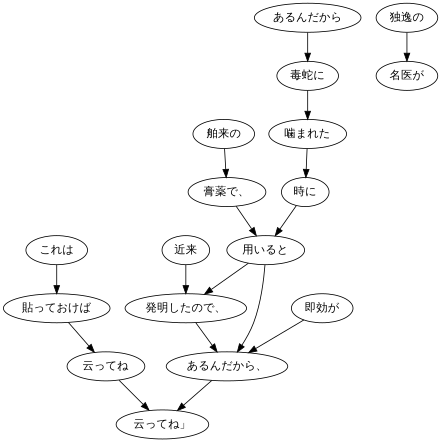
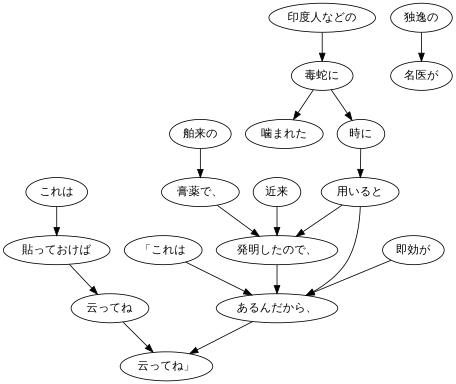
node "あるんだから": label "あるんだから" -> "印度人などの"
edge "噛まれた" -> "時に": now "毒蛇に" -> "時に"
edge "膏薬で、" -> "用いると": now "膏薬で、" -> "発明したので、"
node "「これは": added
